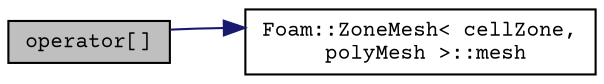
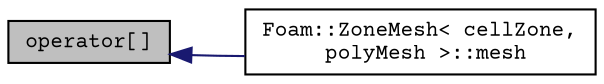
edge "operator[]" -> "Foam::ZoneMesh< cellZone, polyMesh >::mesh": reversed
